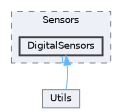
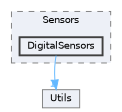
edge "Utils" -> "DigitalSensors": reversed
